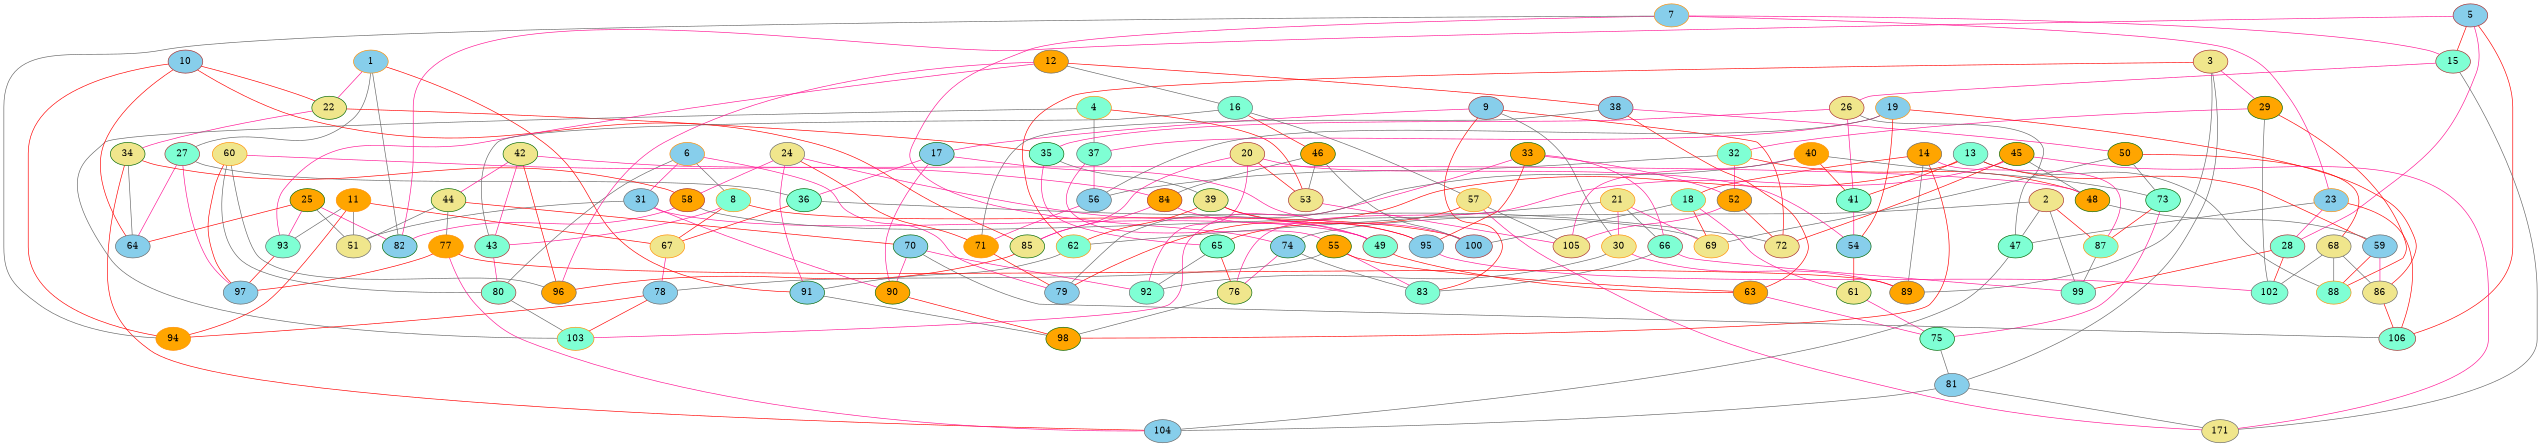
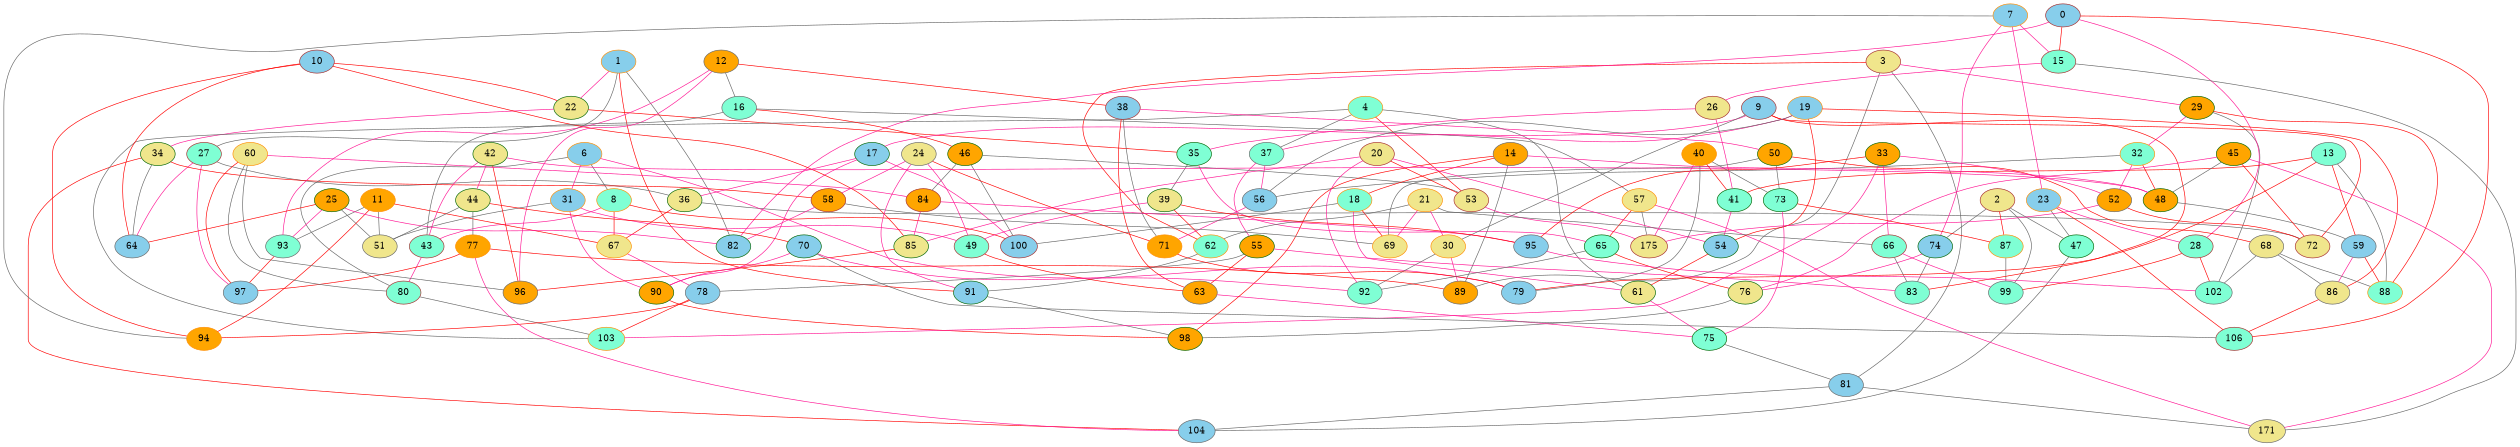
node "5": label "5" -> "0"
edge "26" -- "47": removed
edge "4" -- "61": added
edge "14" -- "87": now "14" -- "48"
node "31": color gray40 -> darkorange
node "36": fillcolor aquamarine -> khaki
node "105": label "105" -> "175"
